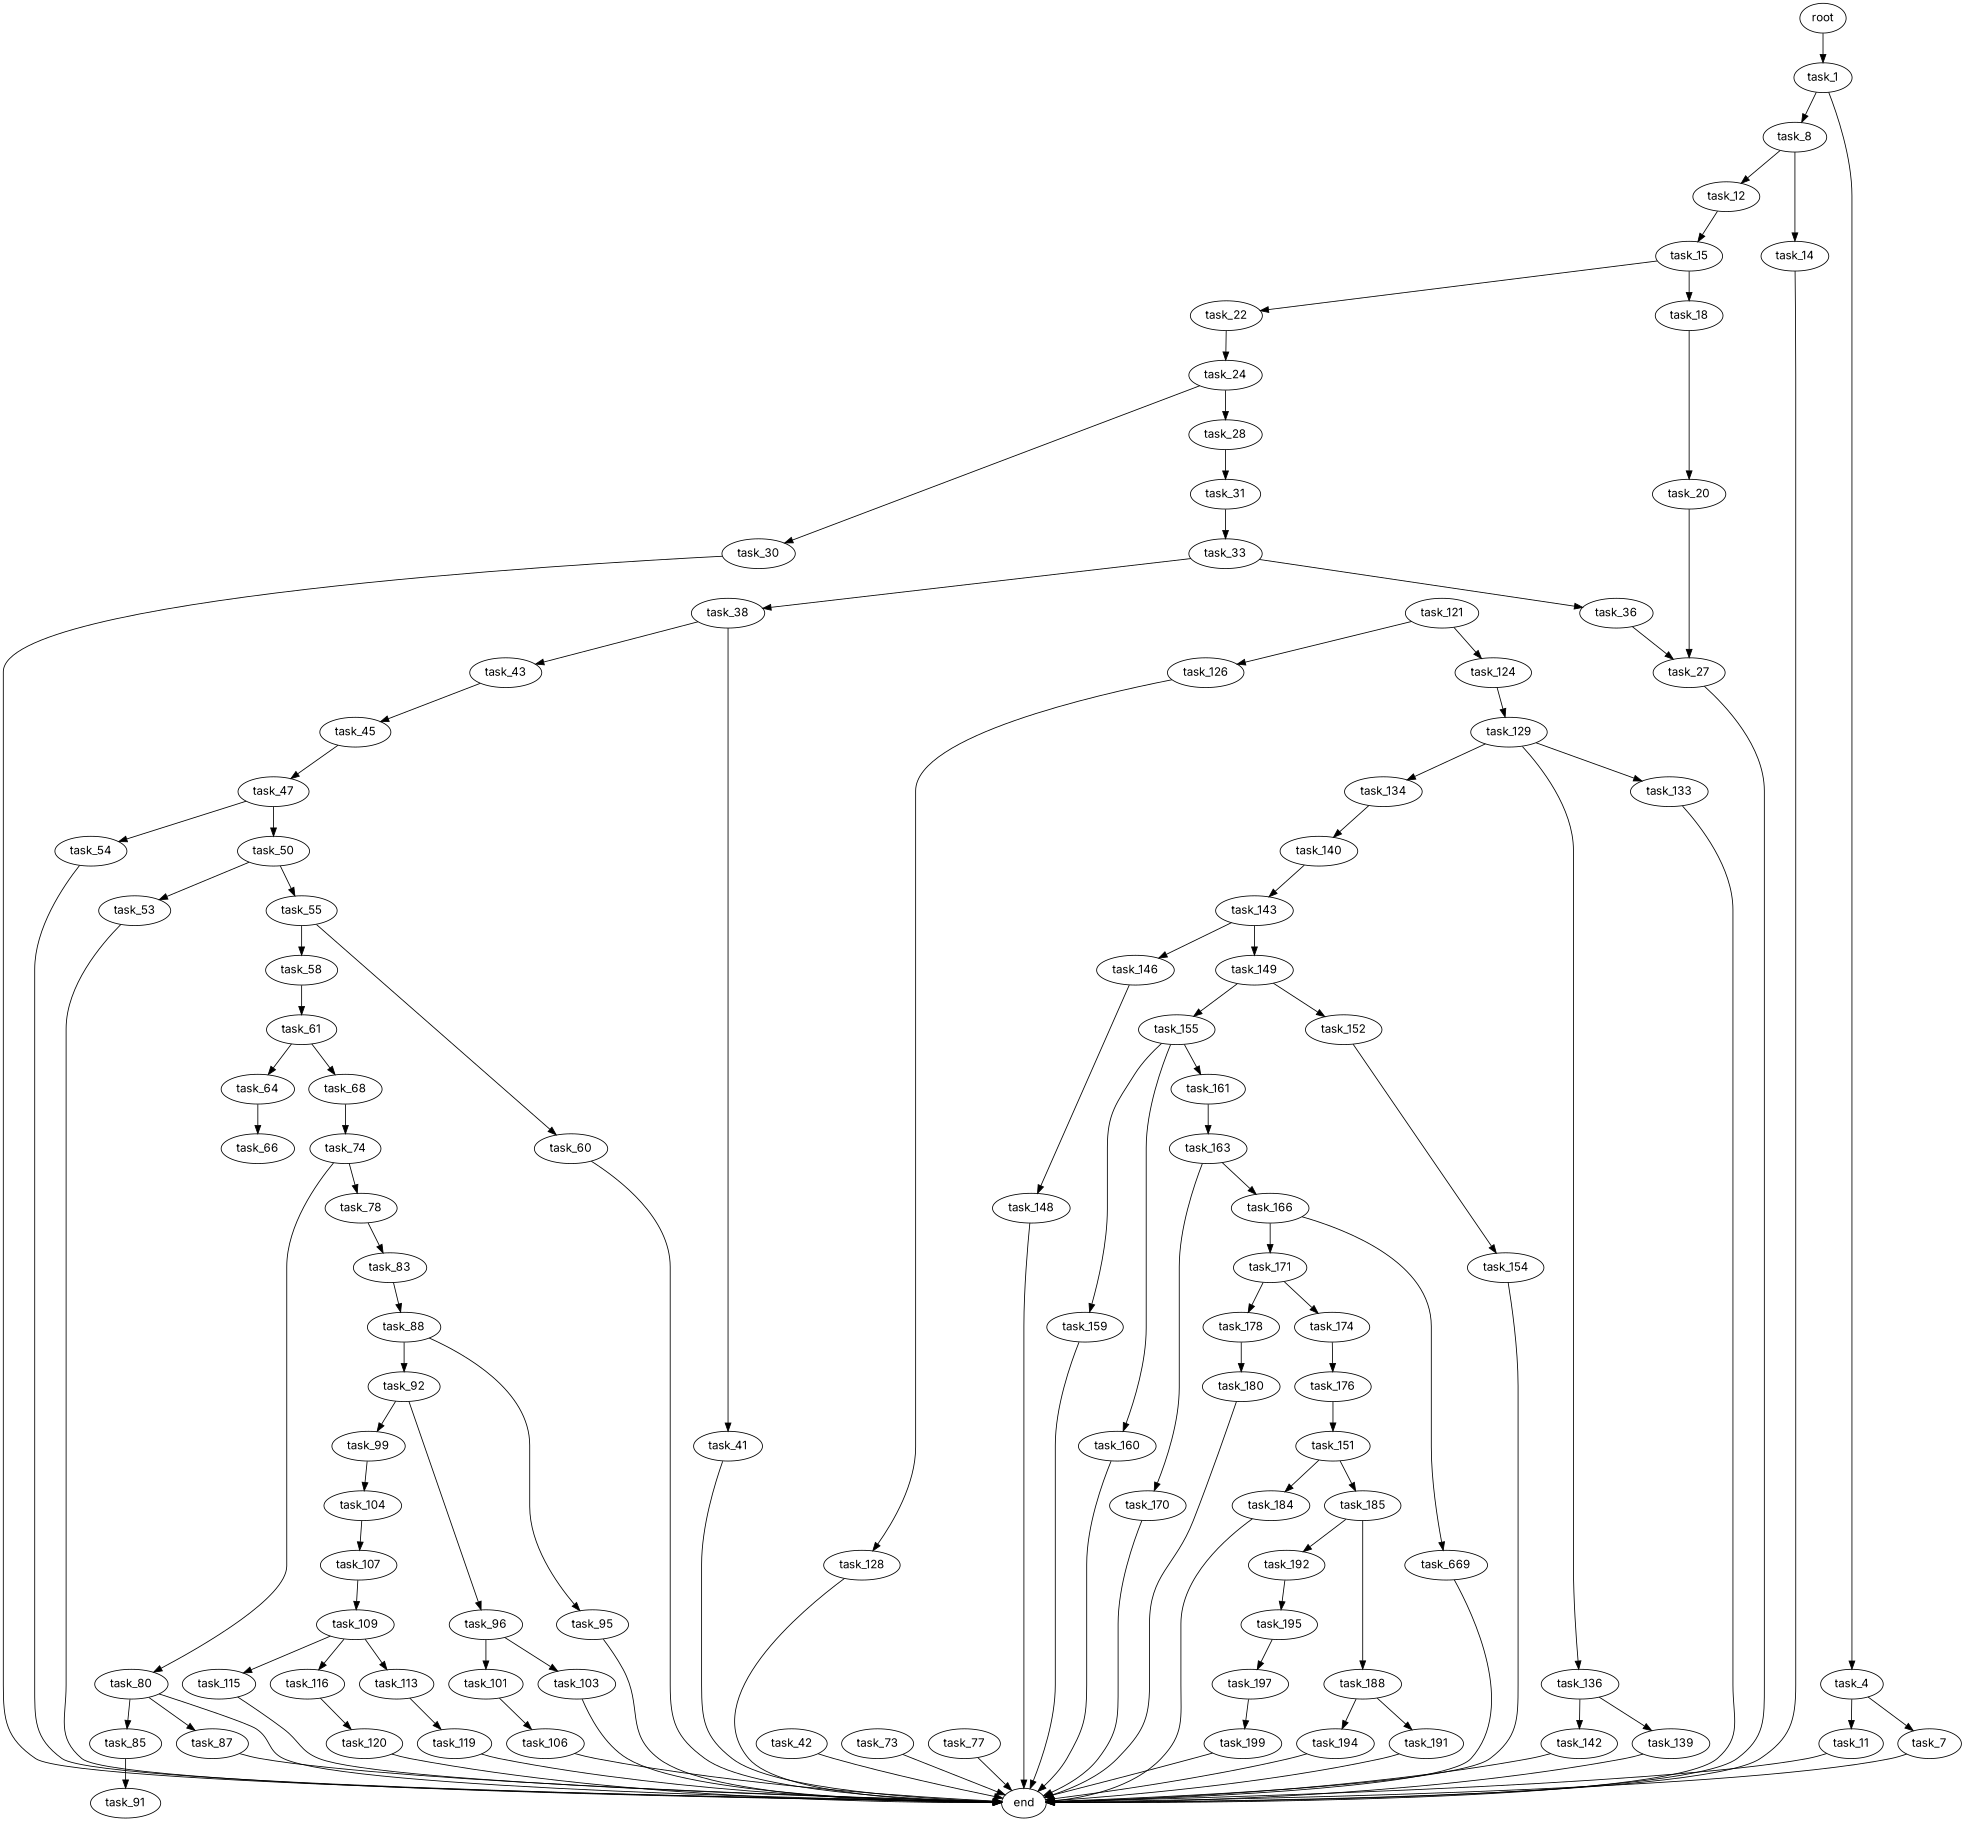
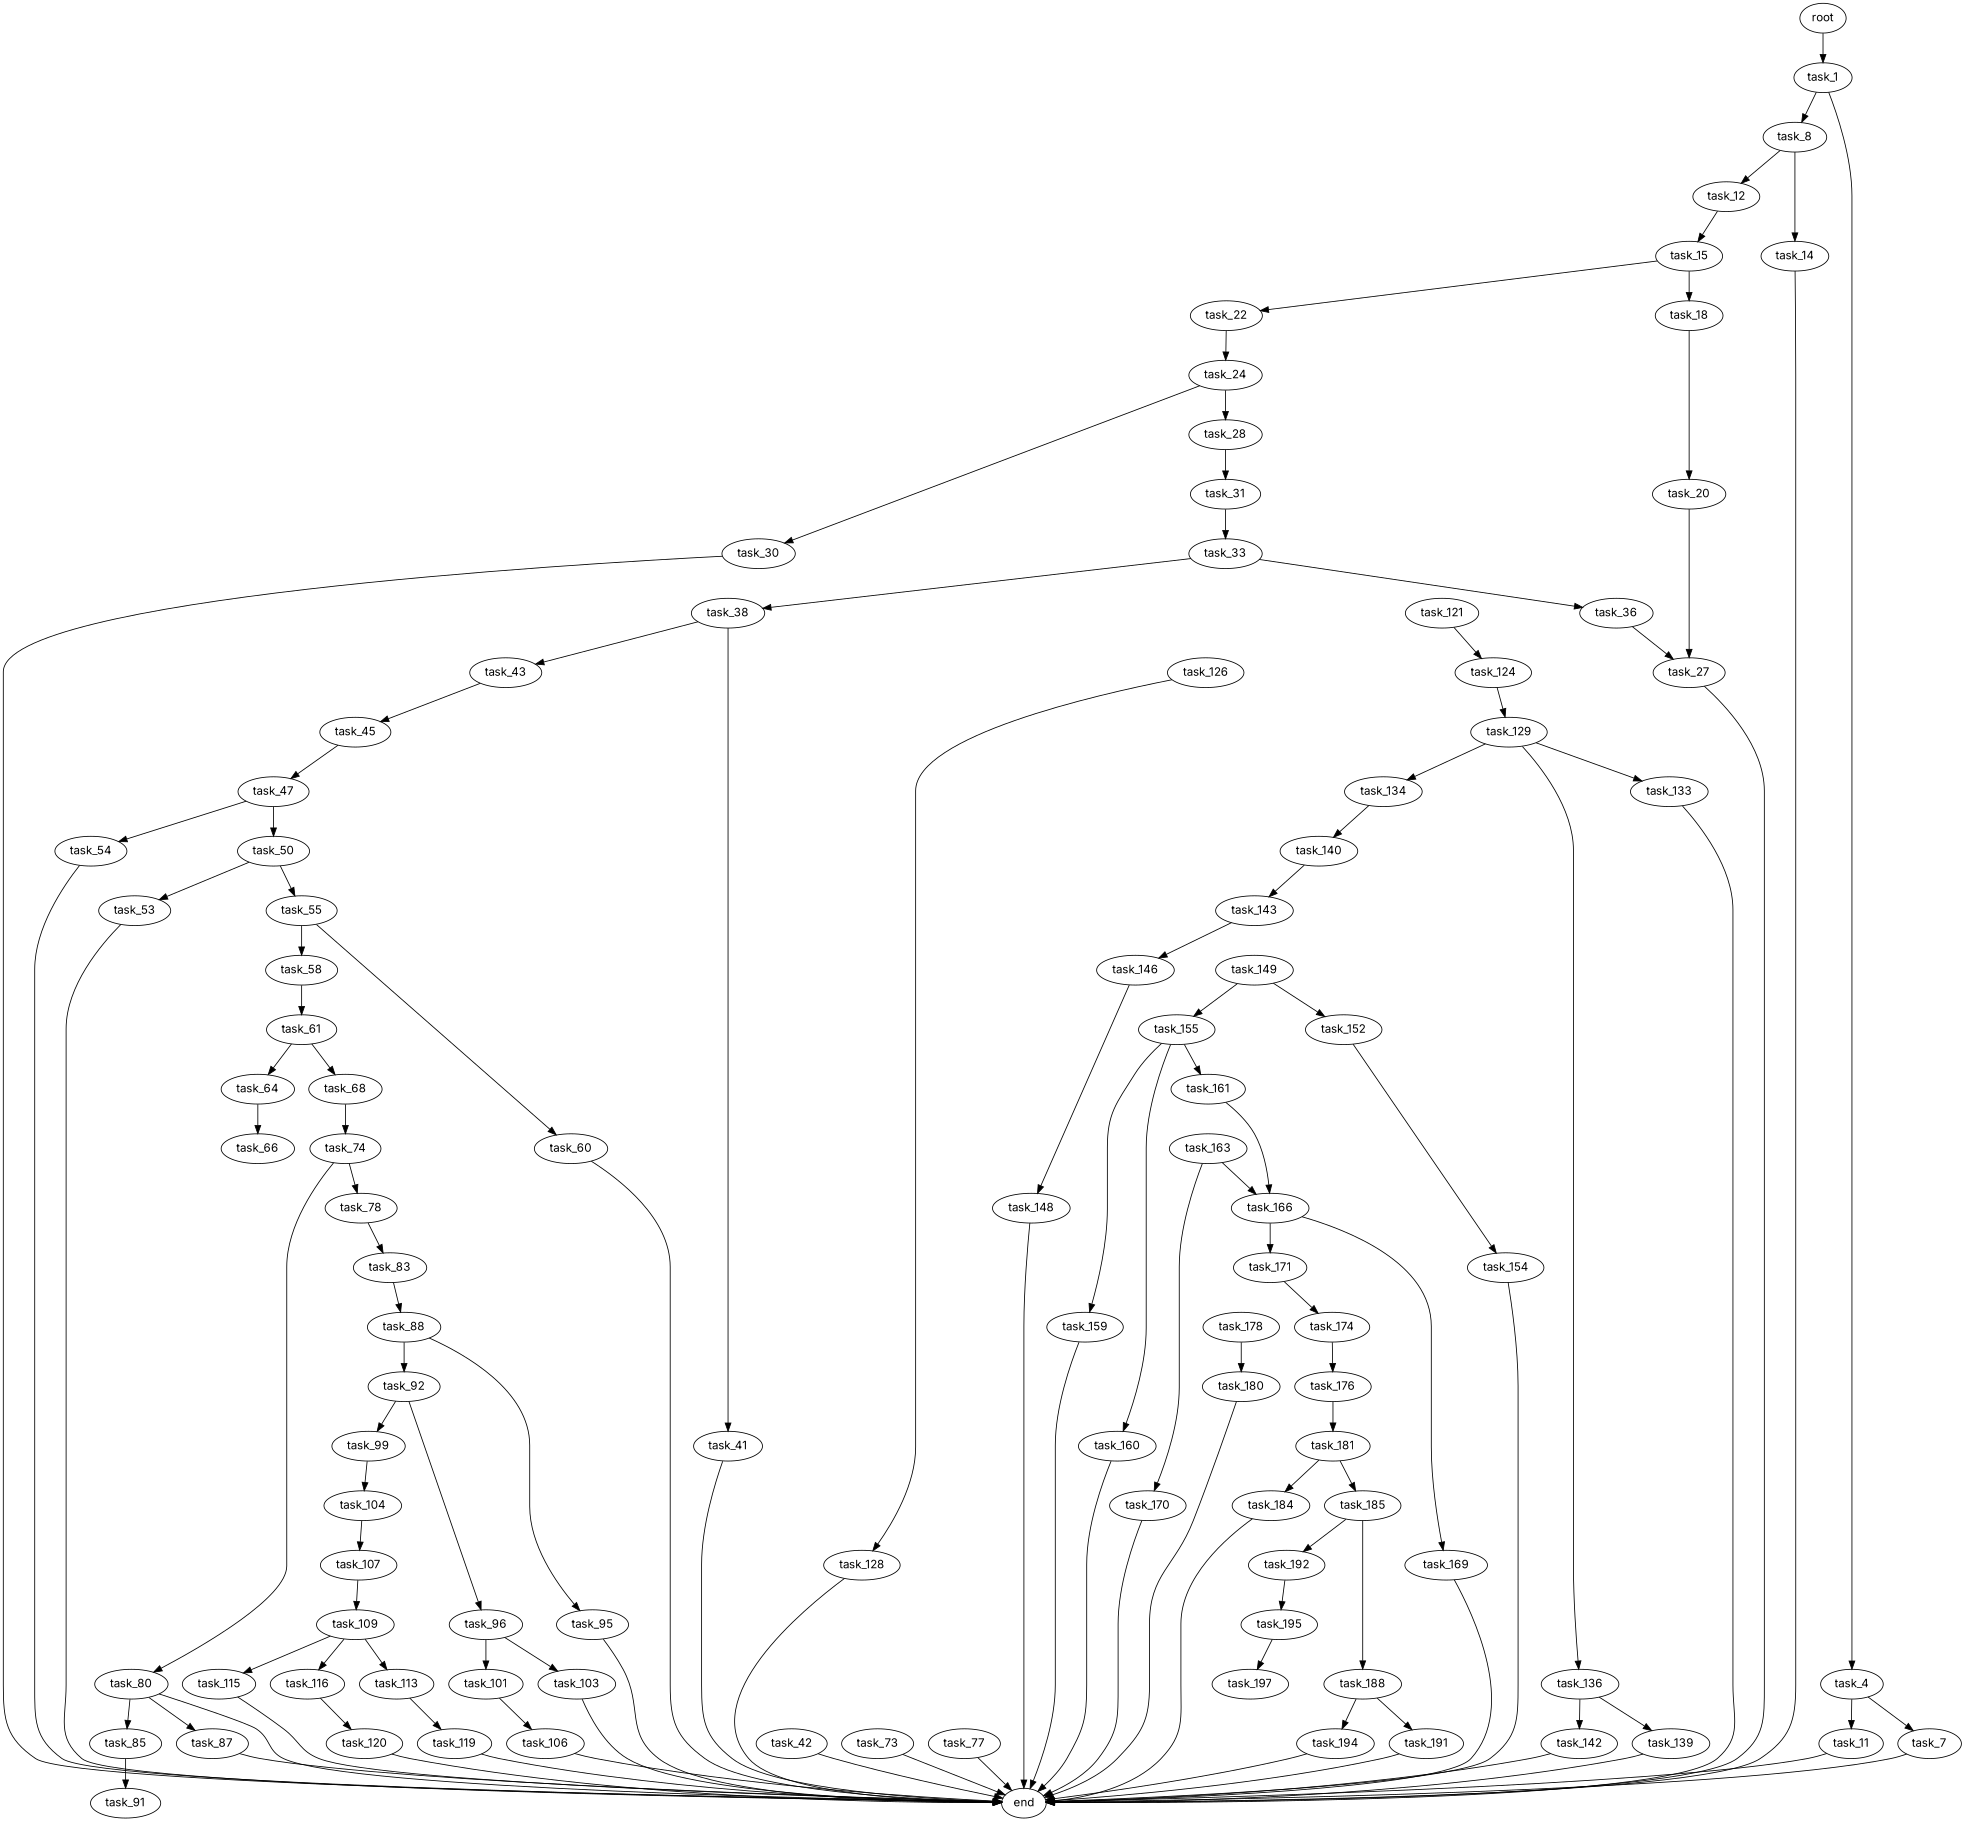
edge "task_121" -> "task_126": removed
edge "task_143" -> "task_149": removed
edge "task_161" -> "task_163": now "task_161" -> "task_166"
edge "task_171" -> "task_178": removed
node "task_151": label "task_151" -> "task_181"
node "task_669": label "task_669" -> "task_169"
node "task_199": removed
